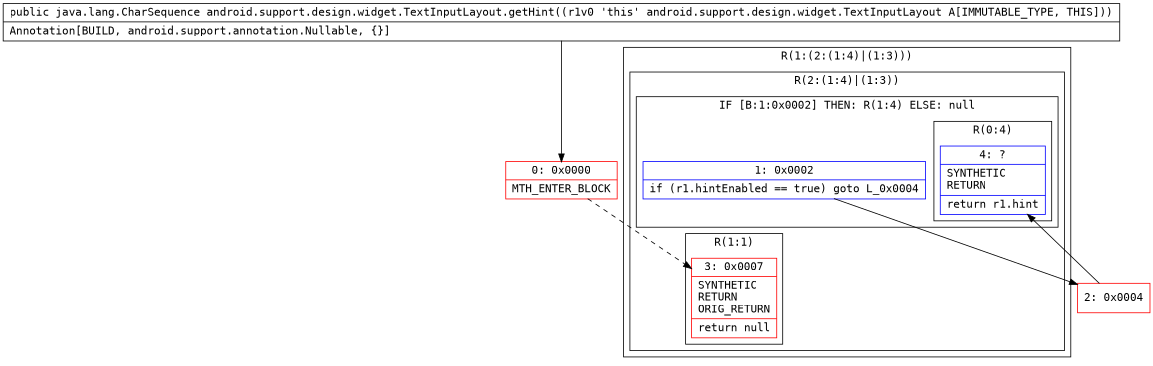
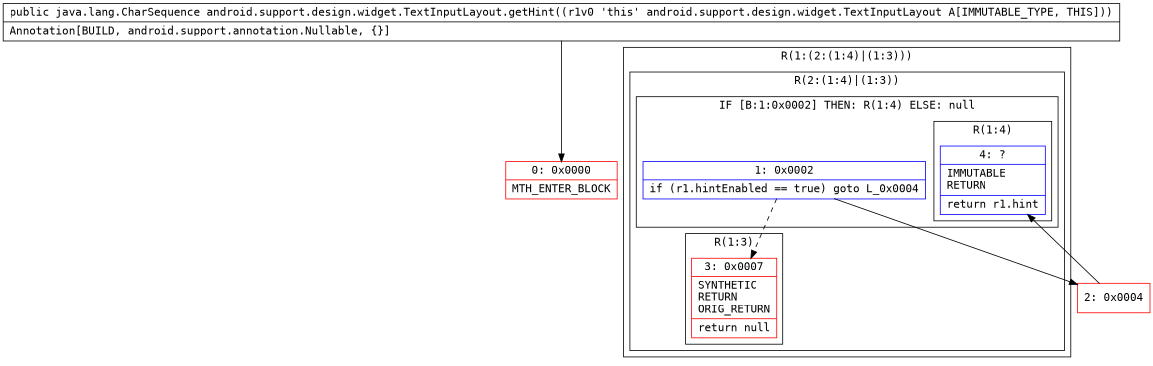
cluster "R(0:4)": label "R(0:4)" -> "R(1:4)"
node "4: ?": text "SYNTHETIC" -> "IMMUTABLE"
edge "0: 0x0000" -> "3: 0x0007": now "1: 0x0002" -> "3: 0x0007"
cluster "R(1:1)": label "R(1:1)" -> "R(1:3)"
